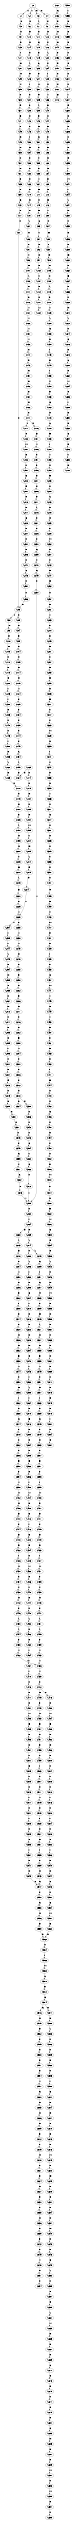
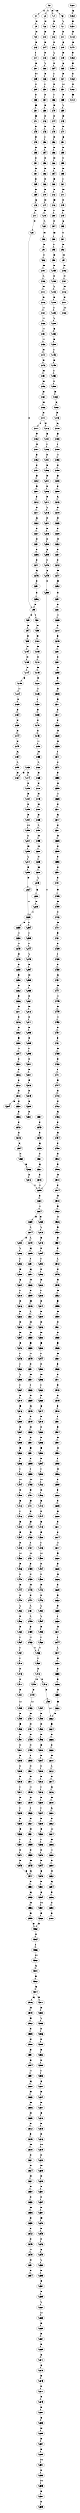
edge "S331" -> "S337": removed, label "T"
edge "S587" -> "S590": added, label "K"
edge "S480" -> "S484": now "S480" -> "S662"
